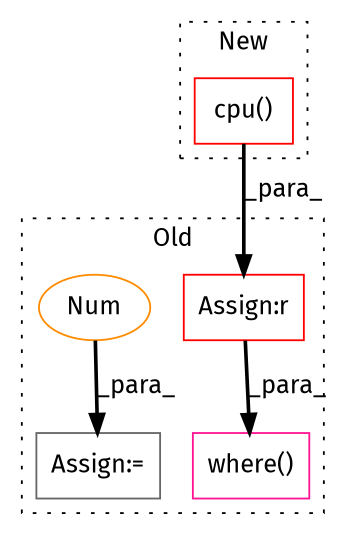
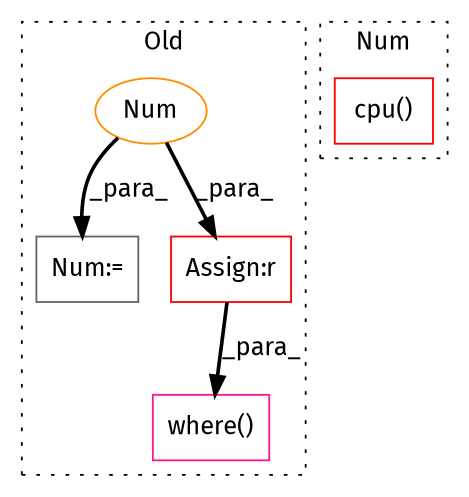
cluster "New": label "New" -> "Num"
edge "cpu()" -> "Assign:r": now "Num" -> "Assign:r"
node "Assign:=": label "Assign:=" -> "Num:="
